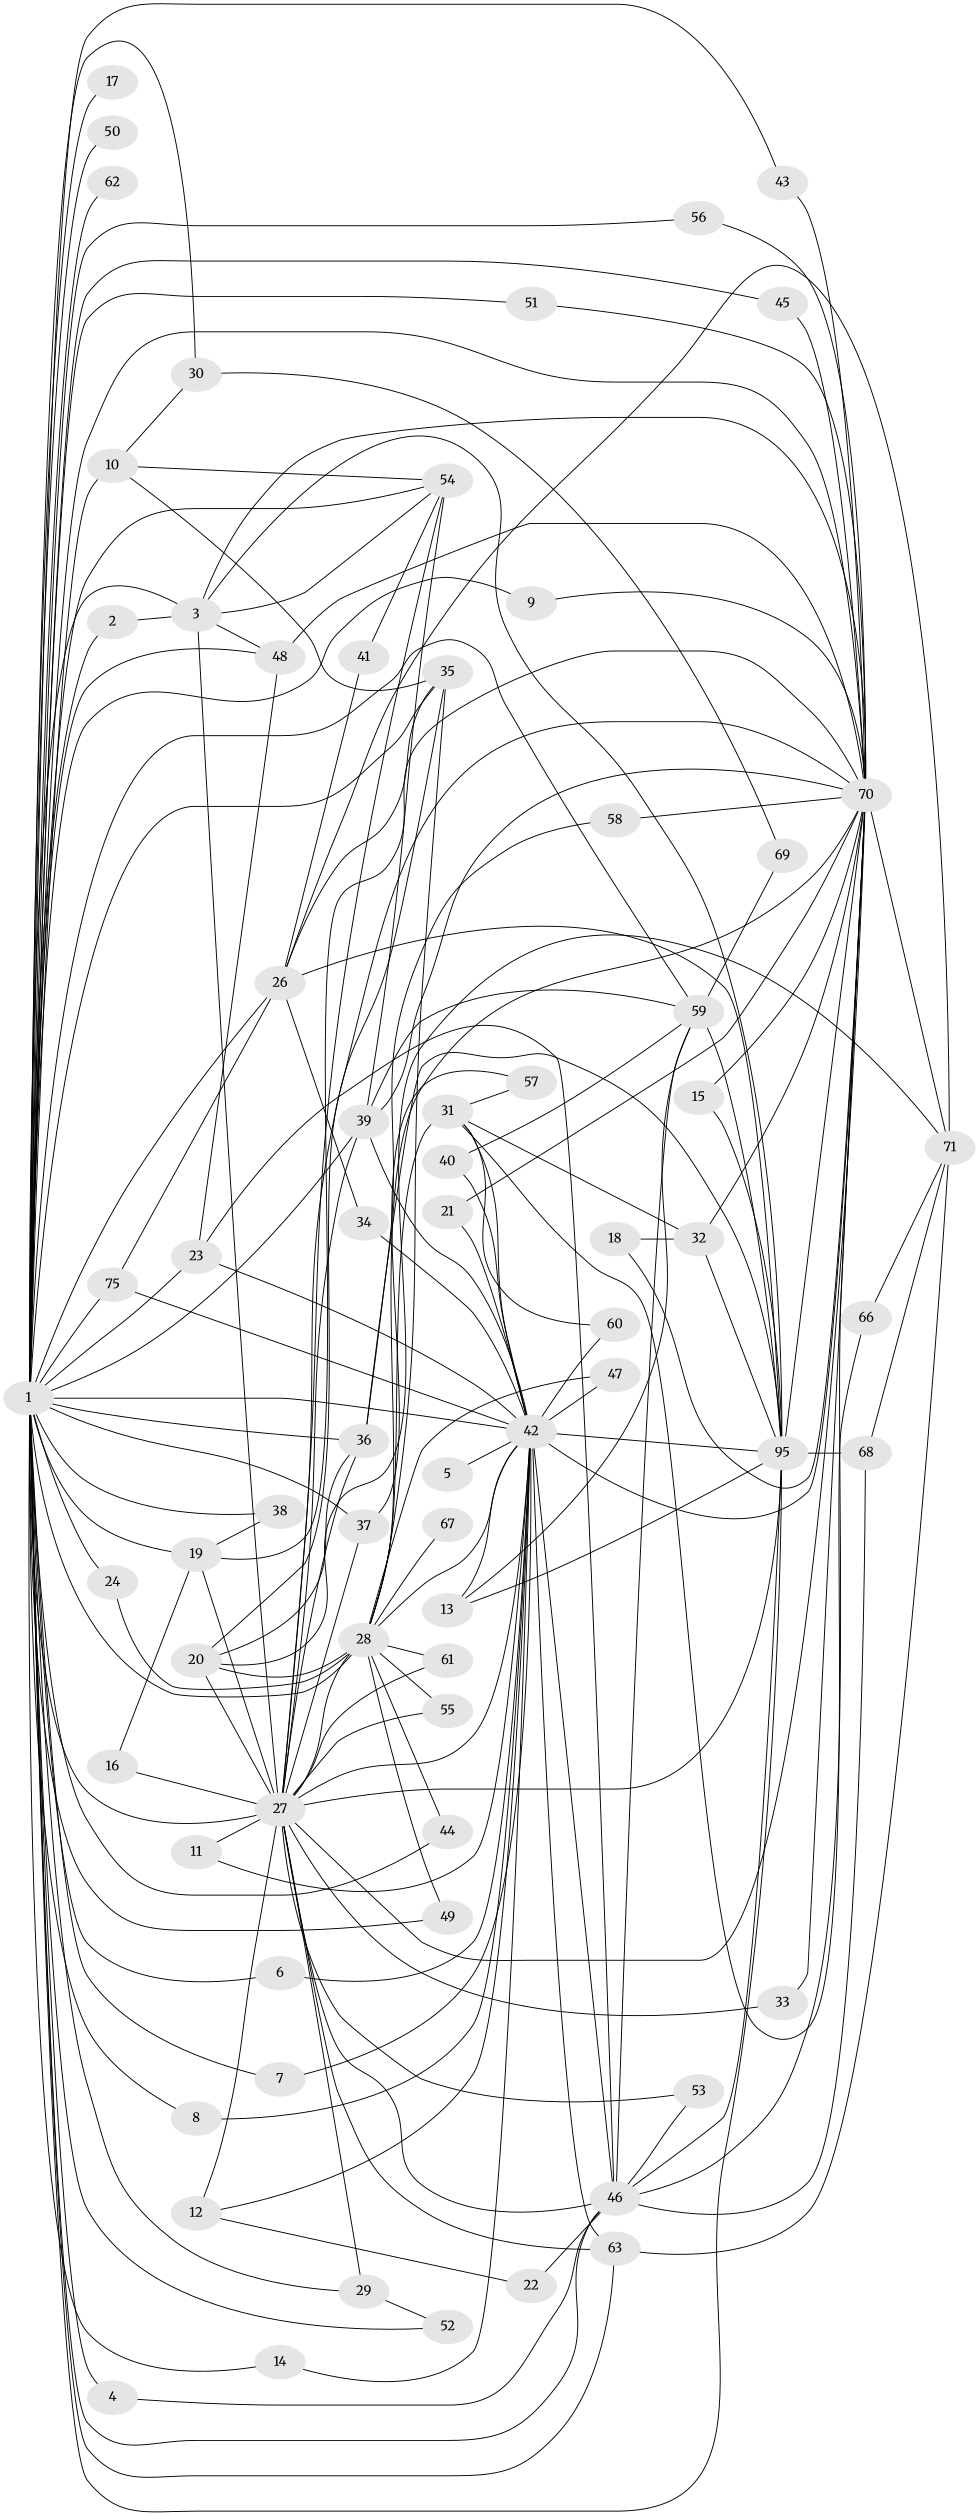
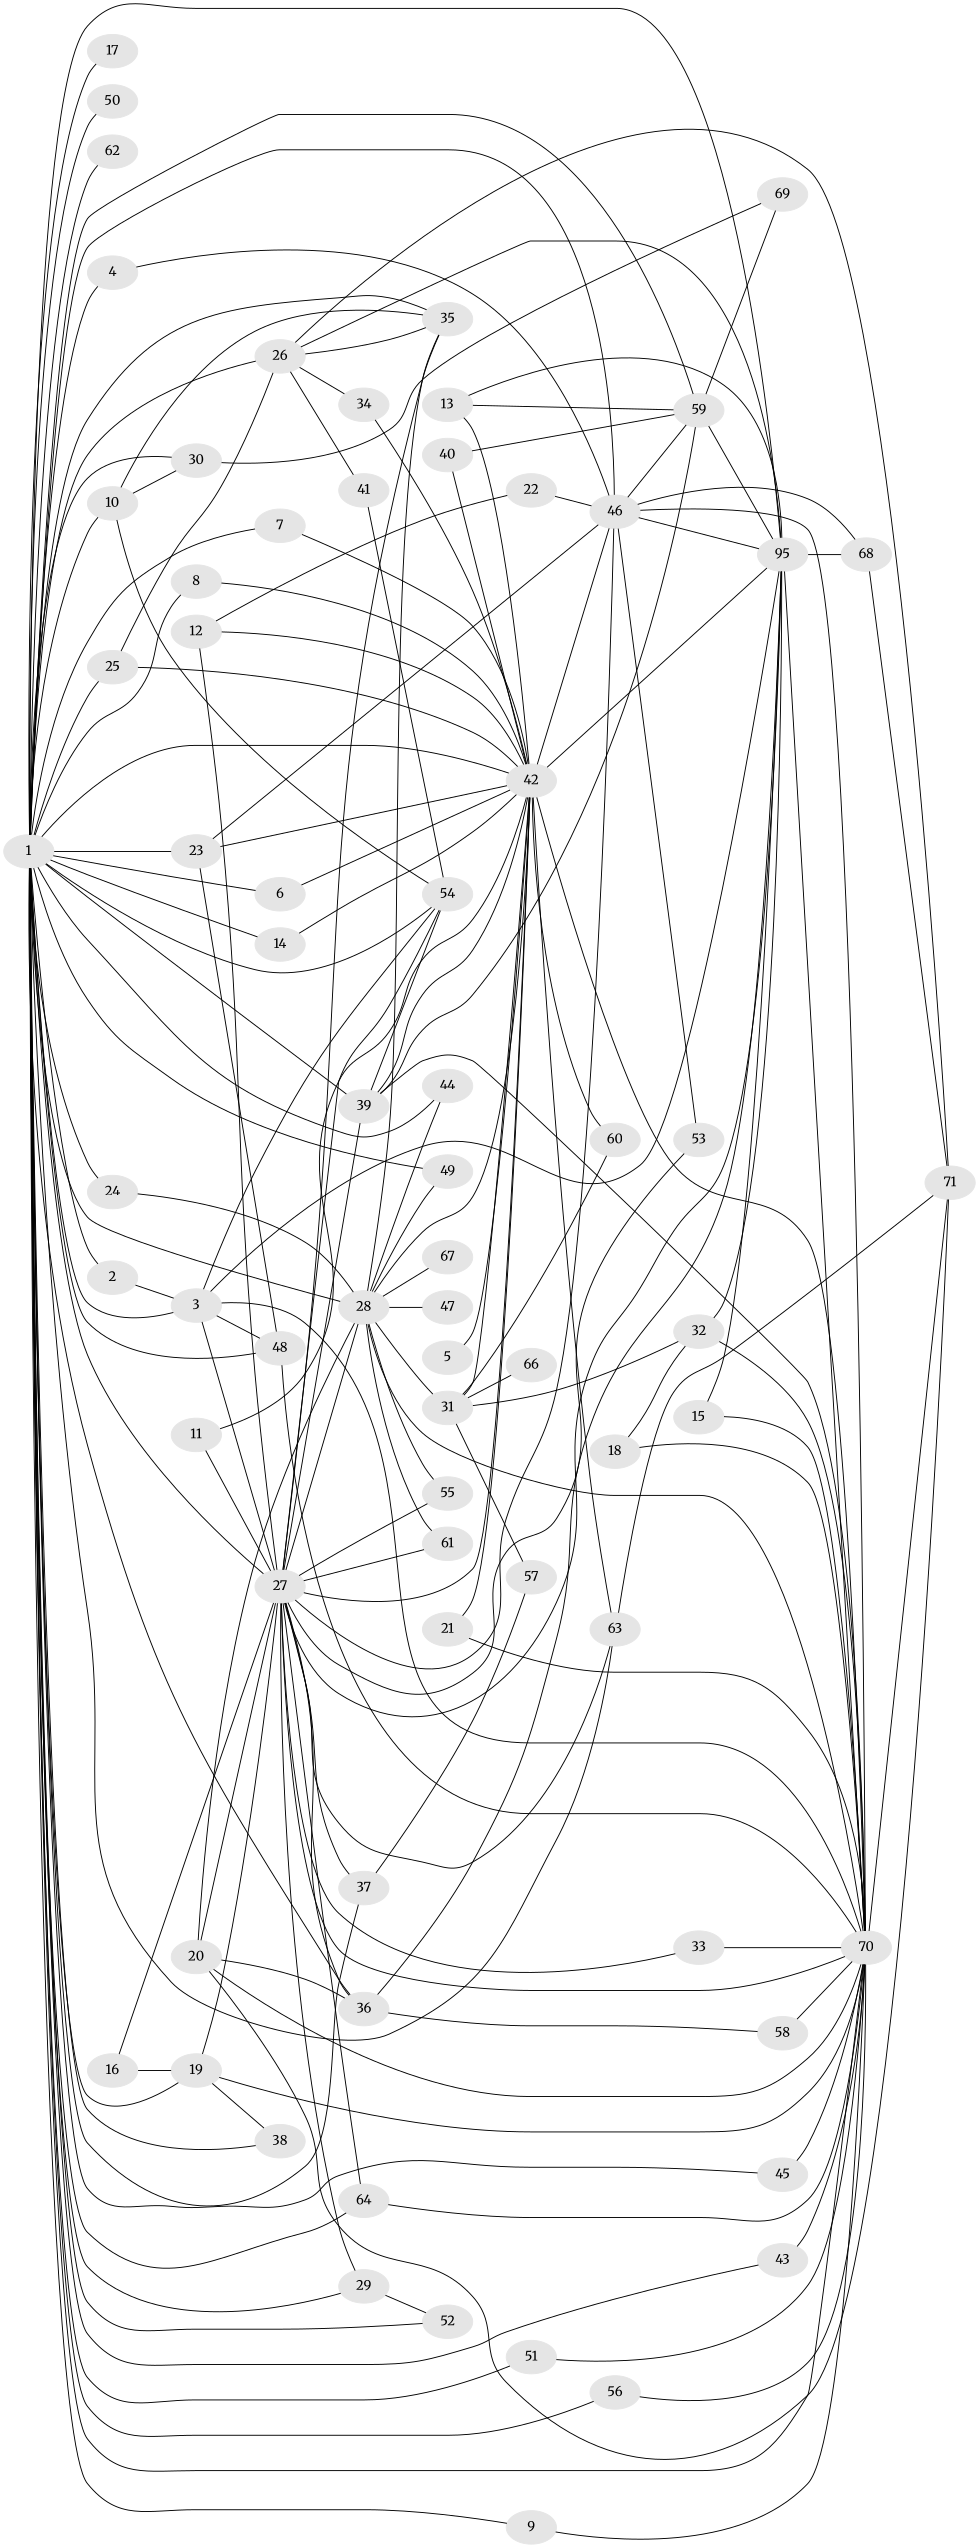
edge "71" -- "66": removed
node "75": label "75" -> "25"
edge "47" -- "42": removed
node "64": added
